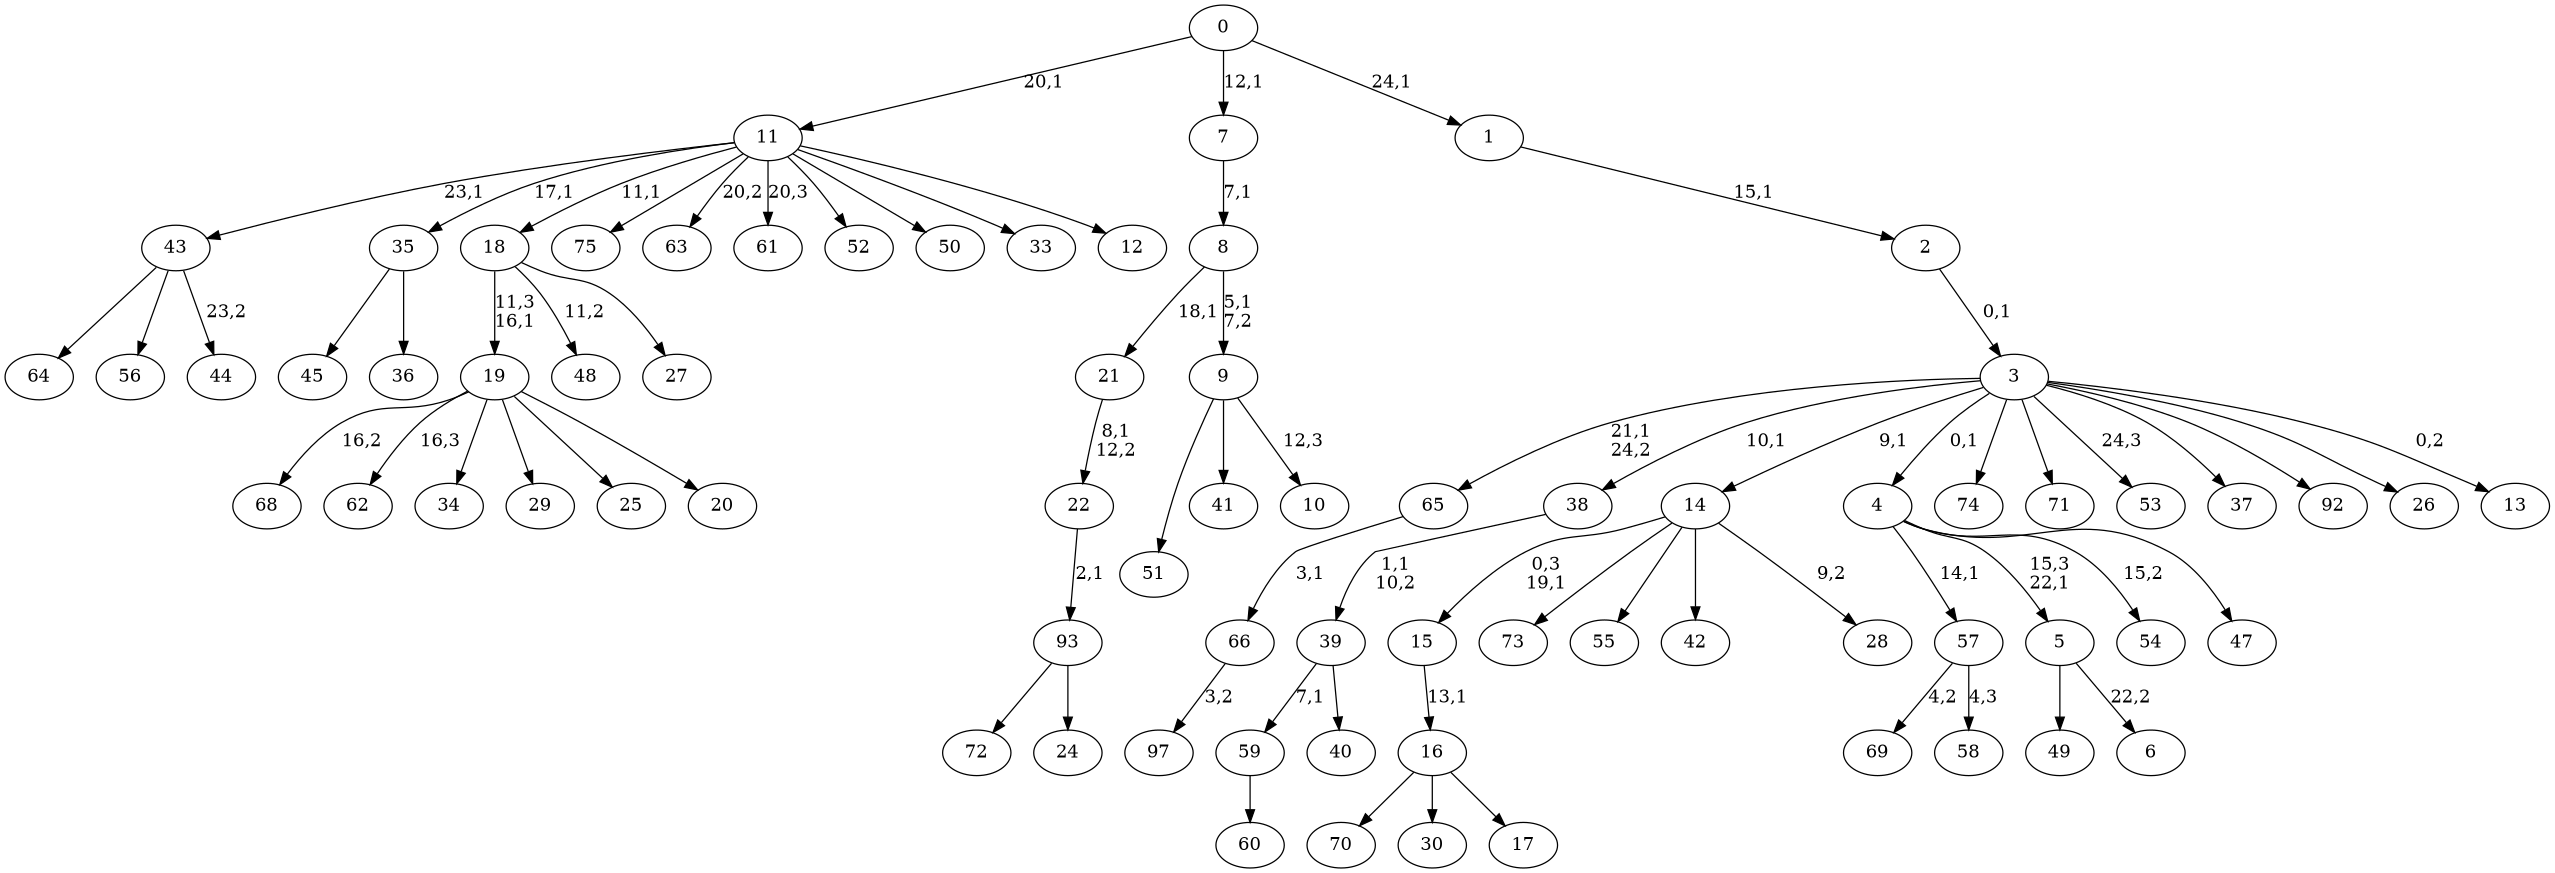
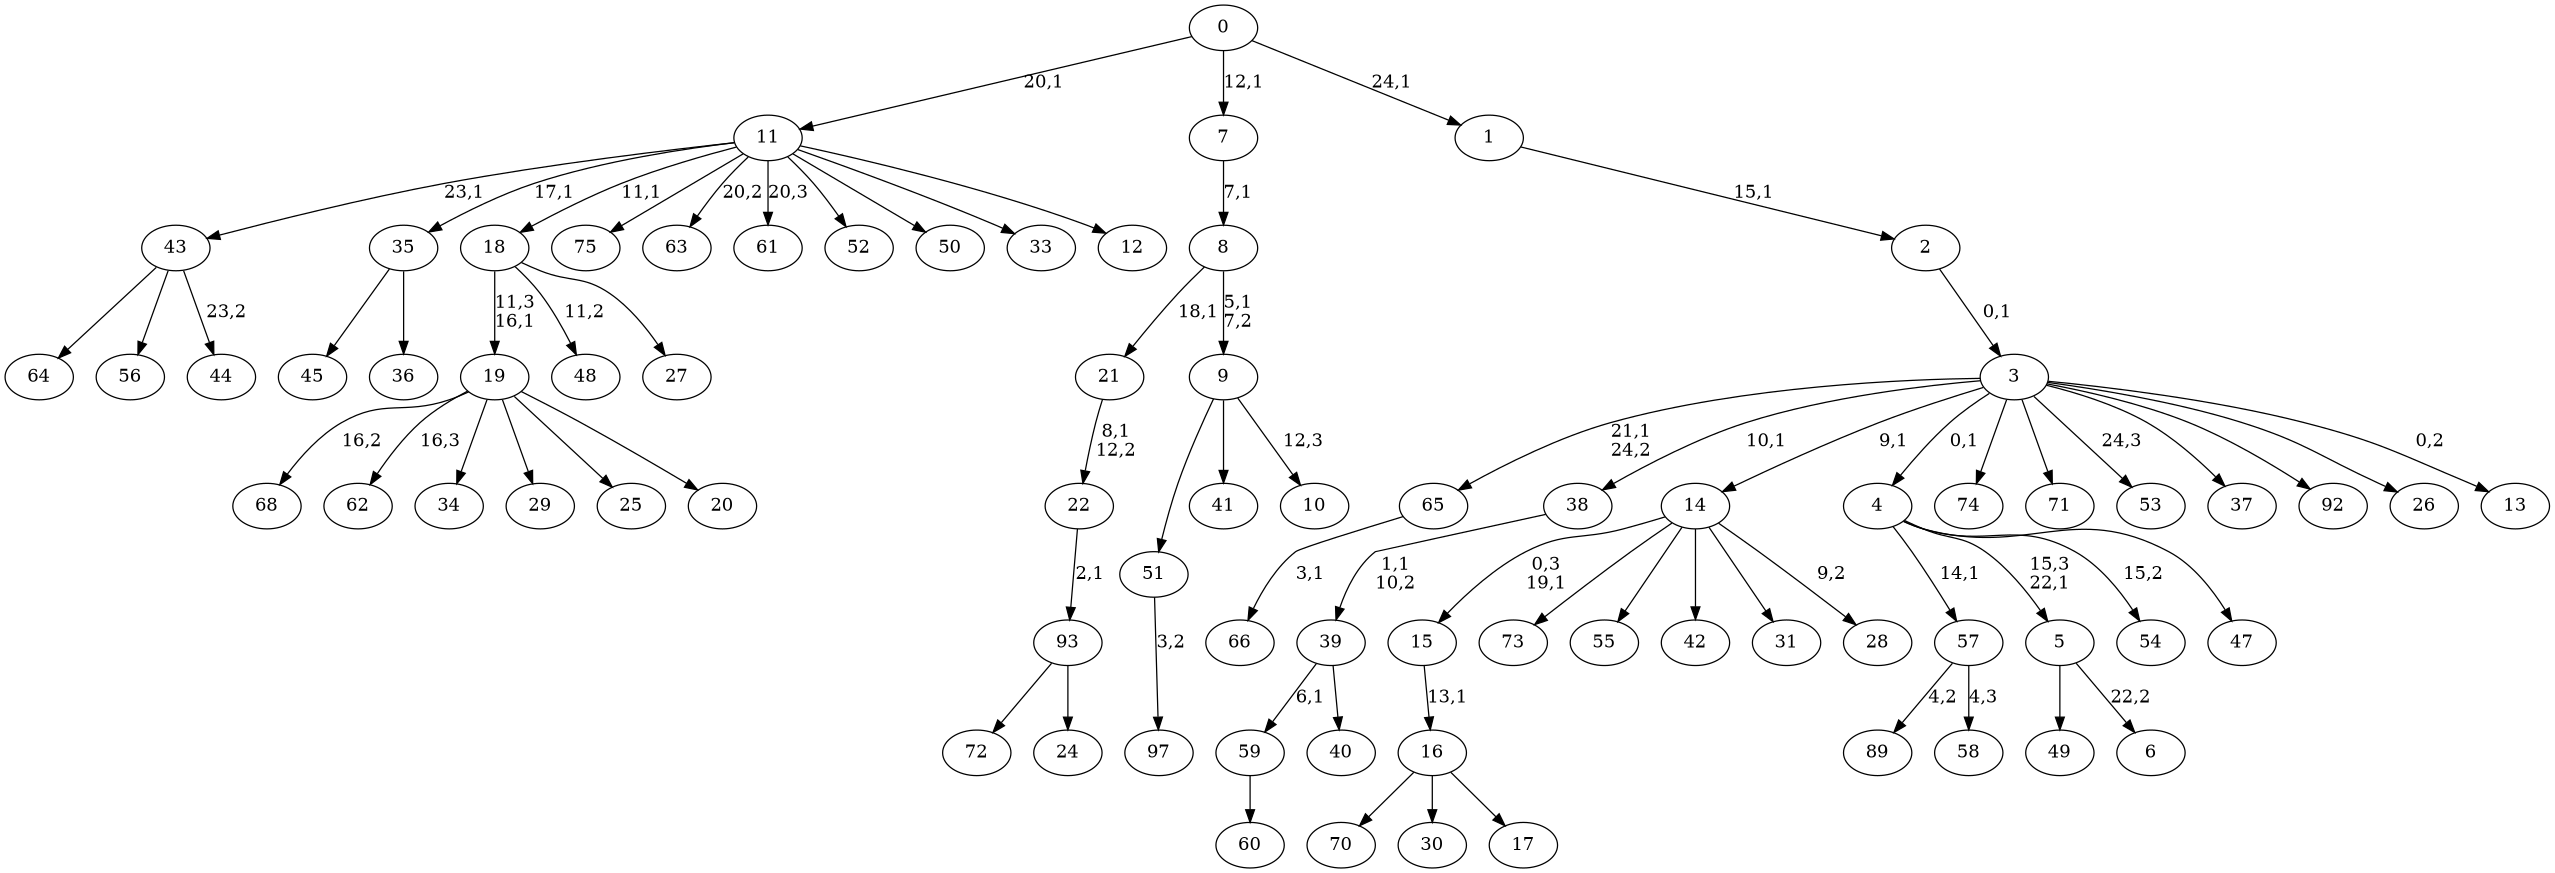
node "31": added
edge "66" -> "97": now "51" -> "97"
edge "39" -> "59": label "7,1" -> "6,1"
node "69": label "69" -> "89"
